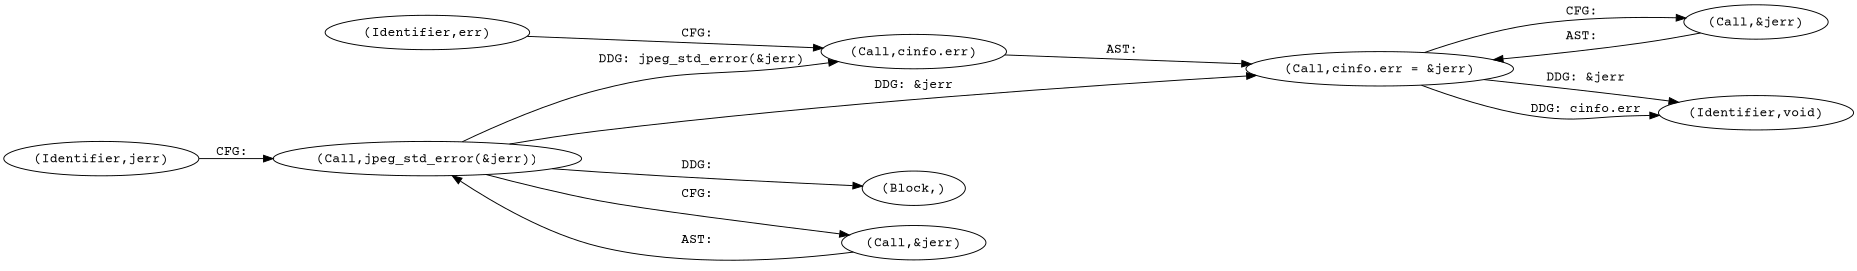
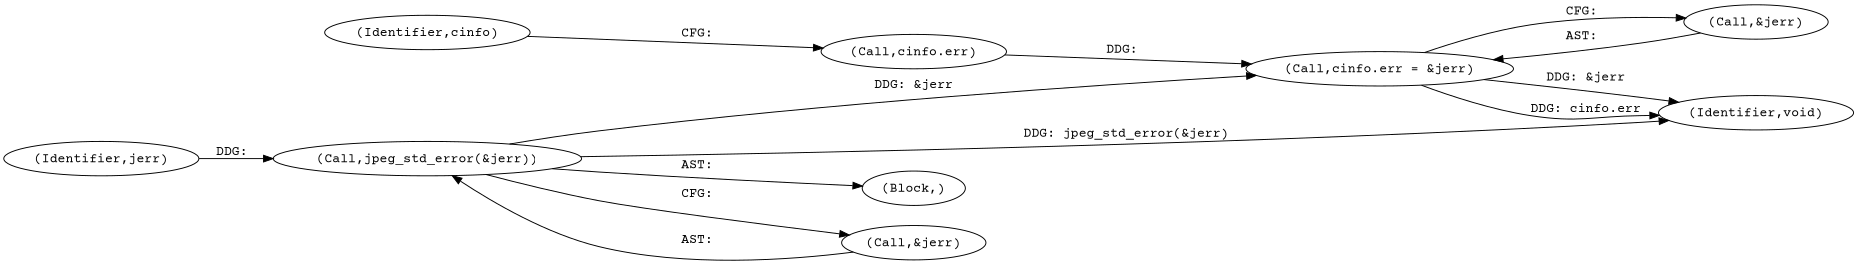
node "(Identifier,err)": label "(Identifier,err)" -> "(Identifier,cinfo)"
edge "(Call,cinfo.err)" -> "(Call,cinfo.err = &jerr)": label "AST: " -> "DDG: "
edge "(Call,jpeg_std_error(&jerr))" -> "(Call,cinfo.err)": now "(Call,jpeg_std_error(&jerr))" -> "(Identifier,void)"
edge "(Identifier,jerr)" -> "(Call,jpeg_std_error(&jerr))": label "CFG: " -> "DDG: "
edge "(Call,jpeg_std_error(&jerr))" -> "(Block,)": label "DDG: " -> "AST: "
